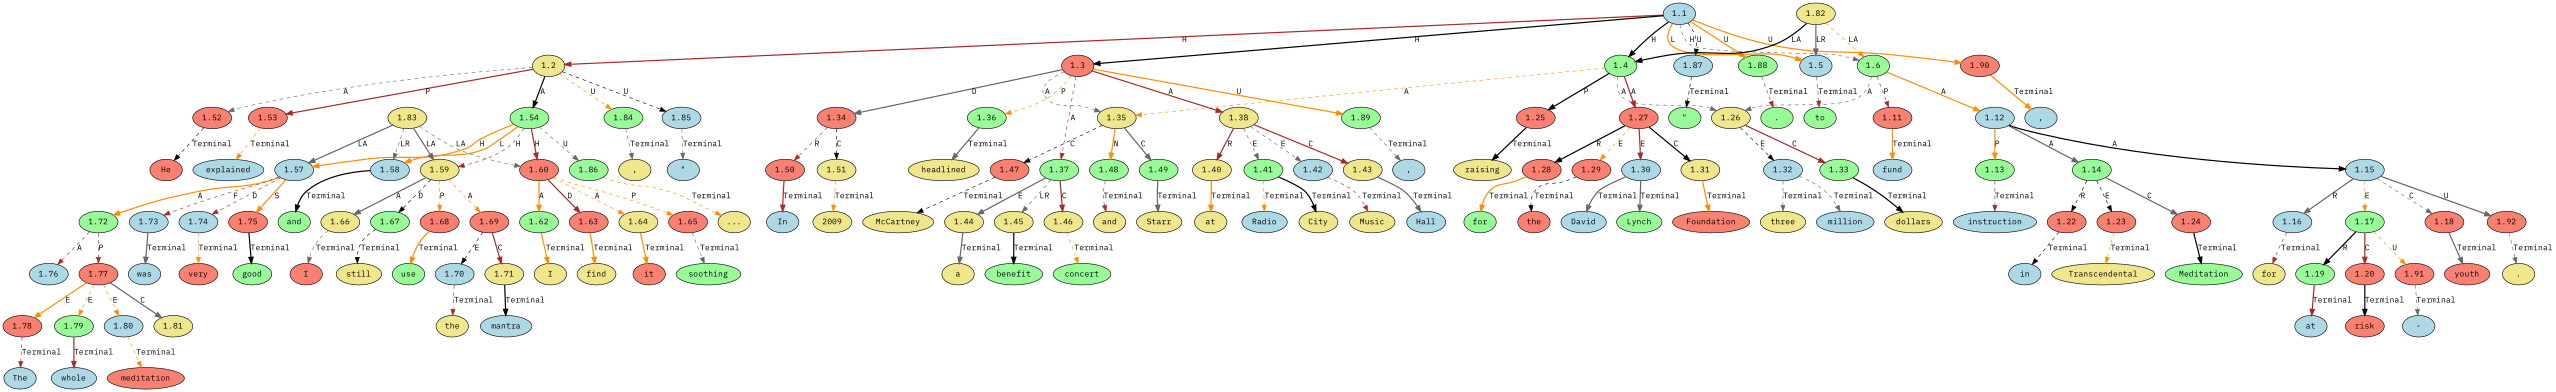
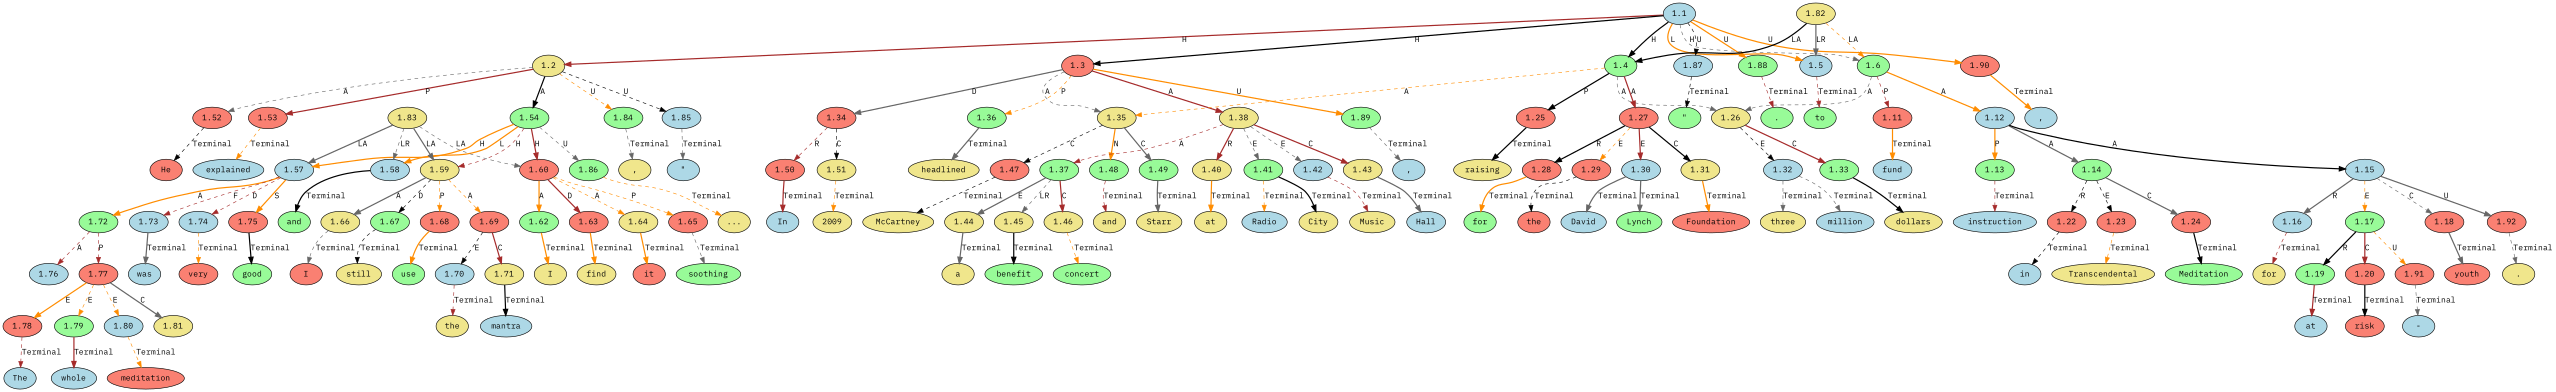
edge "1.3" -> "1.37": now "1.38" -> "1.37"
